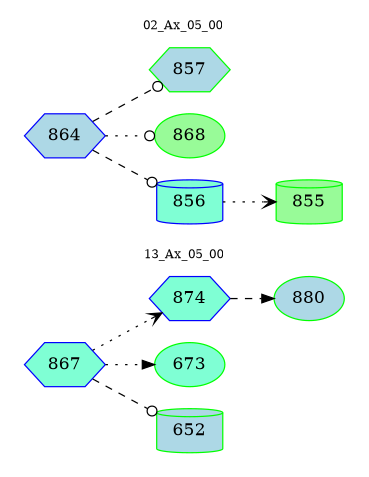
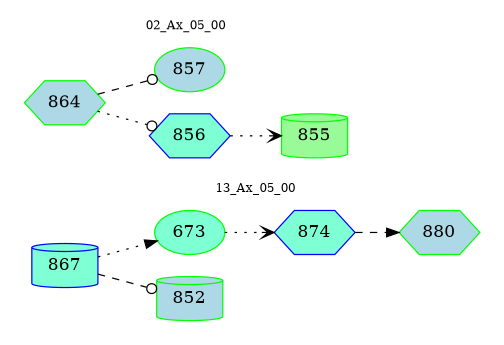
node "857": shape hexagon -> ellipse
node "864": color blue -> green
node "868": removed
edge "864" -> "856": style dashed -> dotted
node "856": shape cylinder -> hexagon
node "880": shape ellipse -> hexagon
edge "867" -> "874": now "673" -> "874"
node "867": shape hexagon -> cylinder
node "652": label "652" -> "852"
